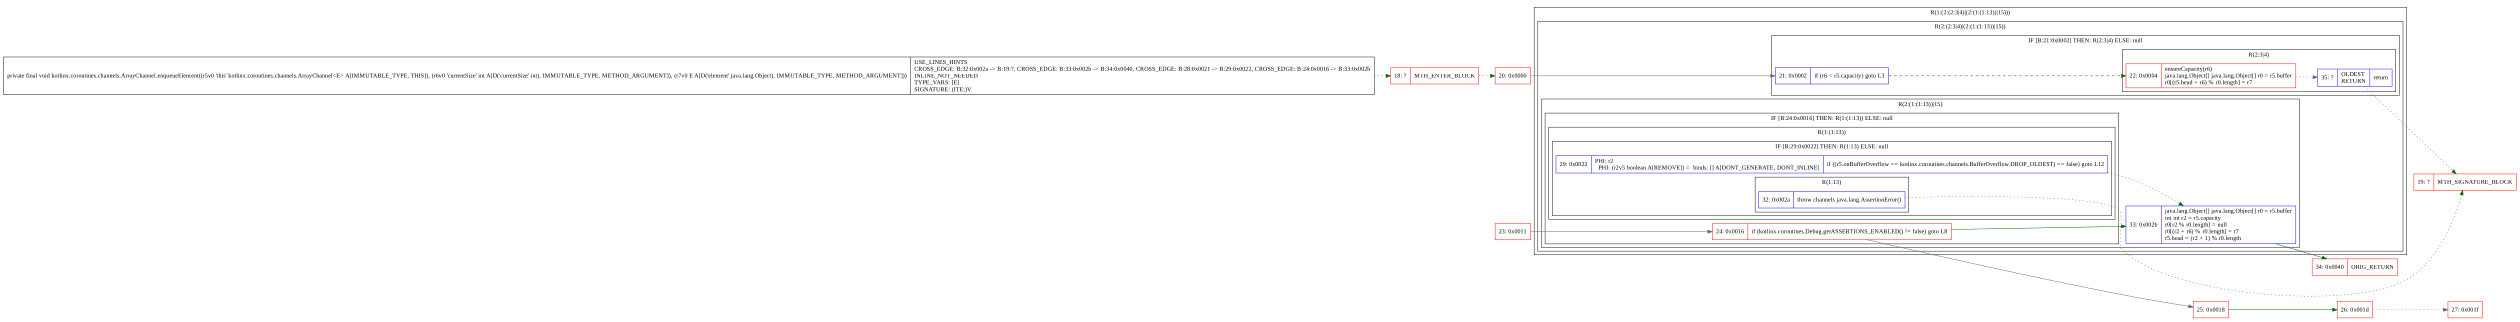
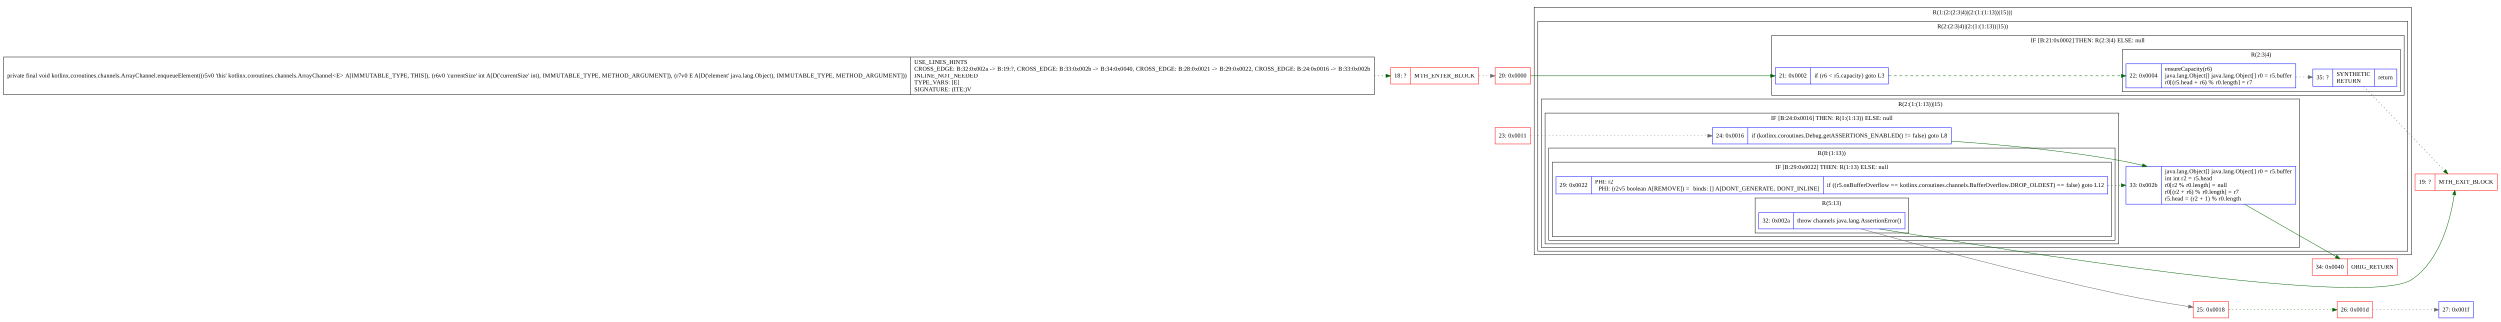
node "35: ?": text "OLDEST" -> "SYNTHETIC"
edge "18: ?" -> "20: 0x0000": color darkgreen -> gray40
edge "20: 0x0000" -> "21: 0x0002": color gray40 -> darkgreen
node "22: 0x0004": color red -> blue
cluster "R(1:(1:13))": label "R(1:(1:13))" -> "R(8:(1:13))"
cluster "R(1:13)": label "R(1:13)" -> "R(5:13)"
node "19: ?": text "MTH_SIGNATURE_BLOCK" -> "MTH_EXIT_BLOCK"
node "33: 0x002b": text "int int r2 = r5.capacity" -> "int int r2 = r5.head"
edge "23: 0x0011" -> "24: 0x0016": style solid -> dotted
node "24: 0x0016": color red -> blue
edge "24: 0x0016" -> "25: 0x0018": now "32: 0x002a" -> "25: 0x0018"
edge "32: 0x002a" -> "19: ?": style dotted -> solid
edge "25: 0x0018" -> "26: 0x001d": style solid -> dotted
node "27: 0x001f": color red -> blue
